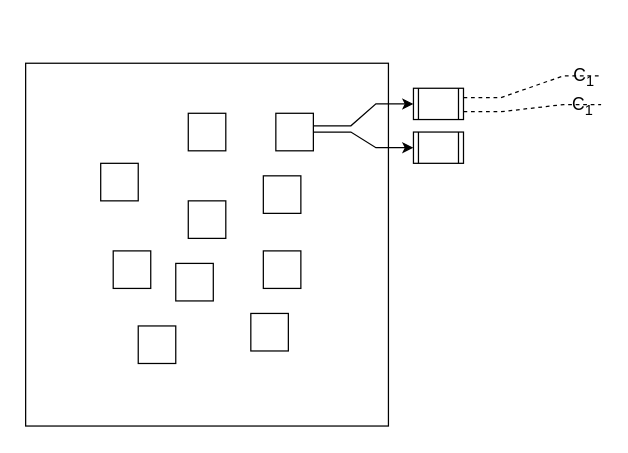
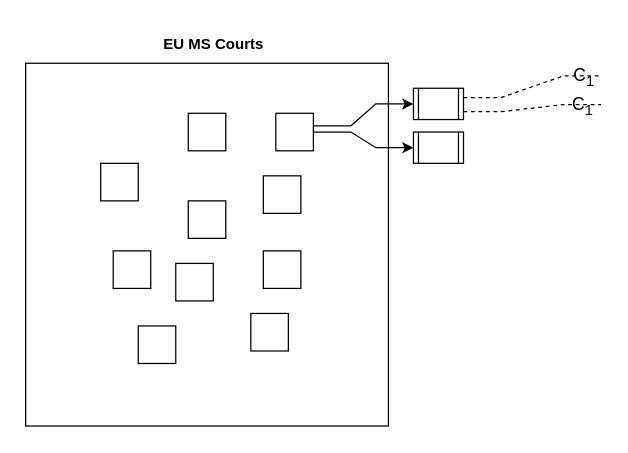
node "EU MS Courts": added
